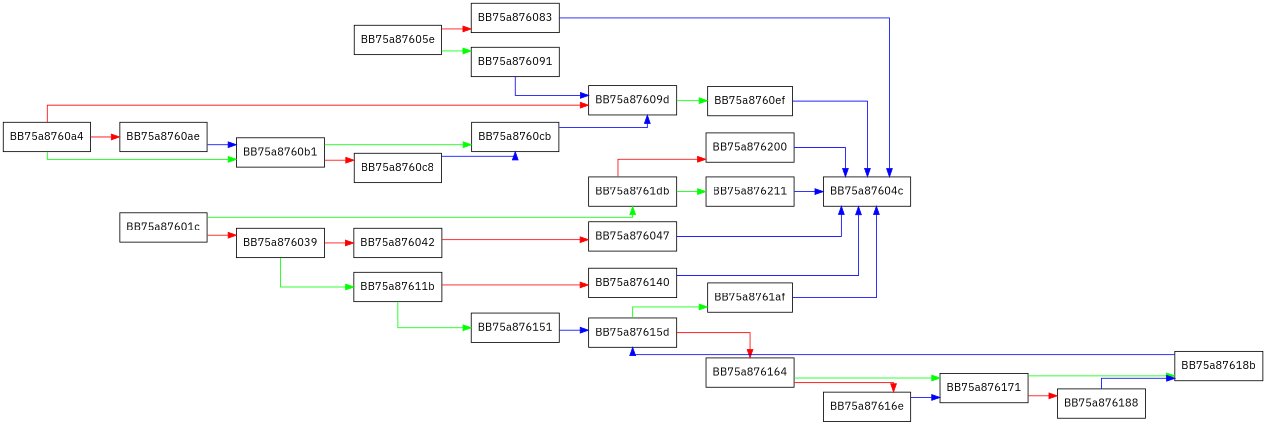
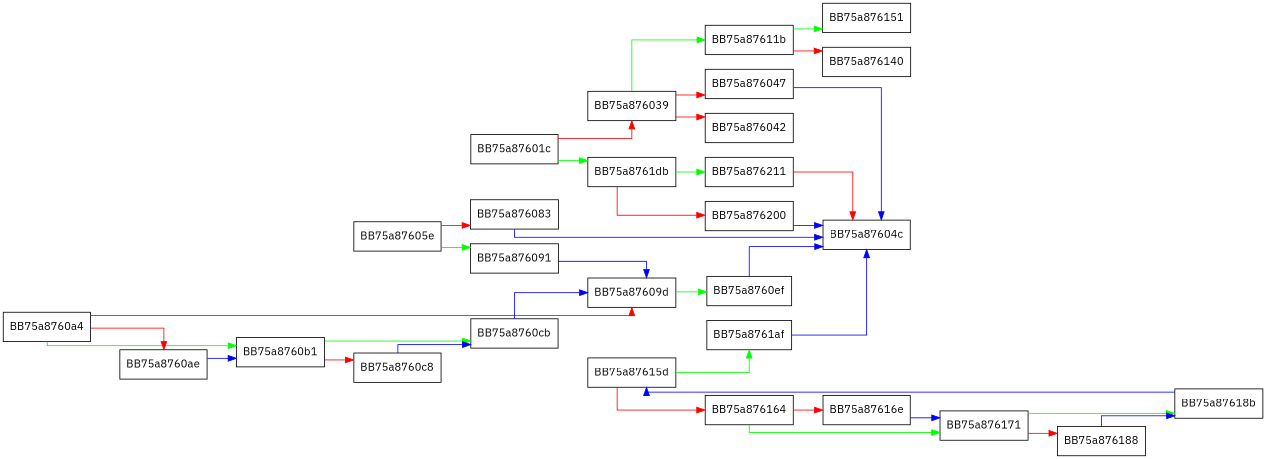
edge "BB75a876211" -> "BB75a87604c": color blue -> red
edge "BB75a876042" -> "BB75a876047": now "BB75a876039" -> "BB75a876047"
edge "BB75a876140" -> "BB75a87604c": removed
edge "BB75a876151" -> "BB75a87615d": removed
